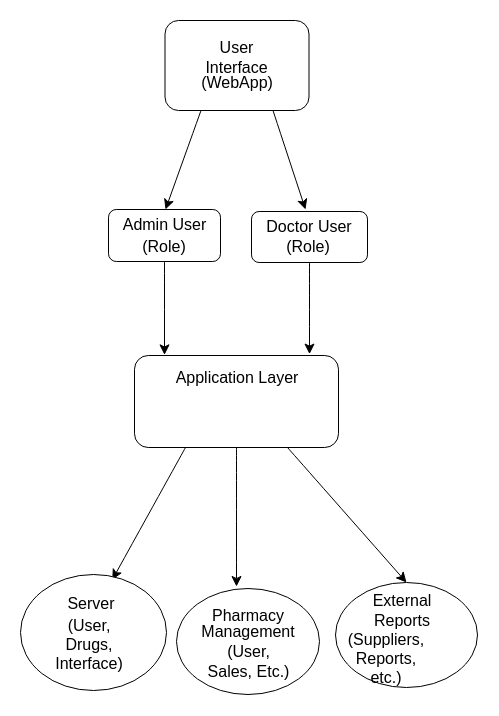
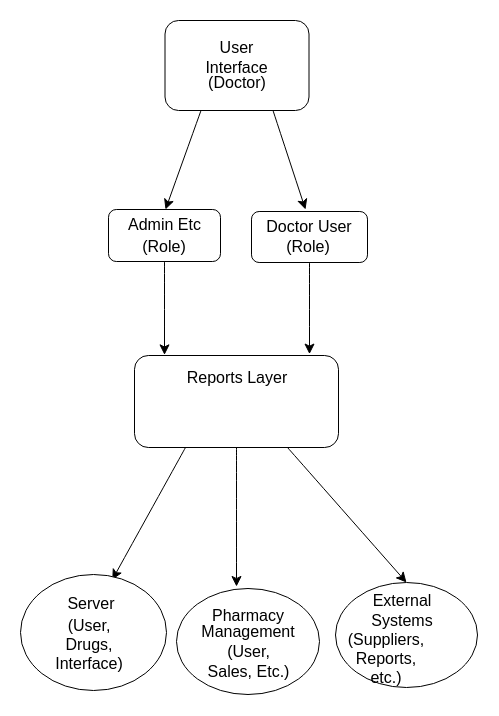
node "(WebApp)": label "(WebApp)" -> "(Doctor)"
node "Admin User": label "Admin User" -> "Admin Etc"
node "Application Layer": label "Application Layer" -> "Reports Layer"
node "External Reports": label "External Reports" -> "External Systems"
